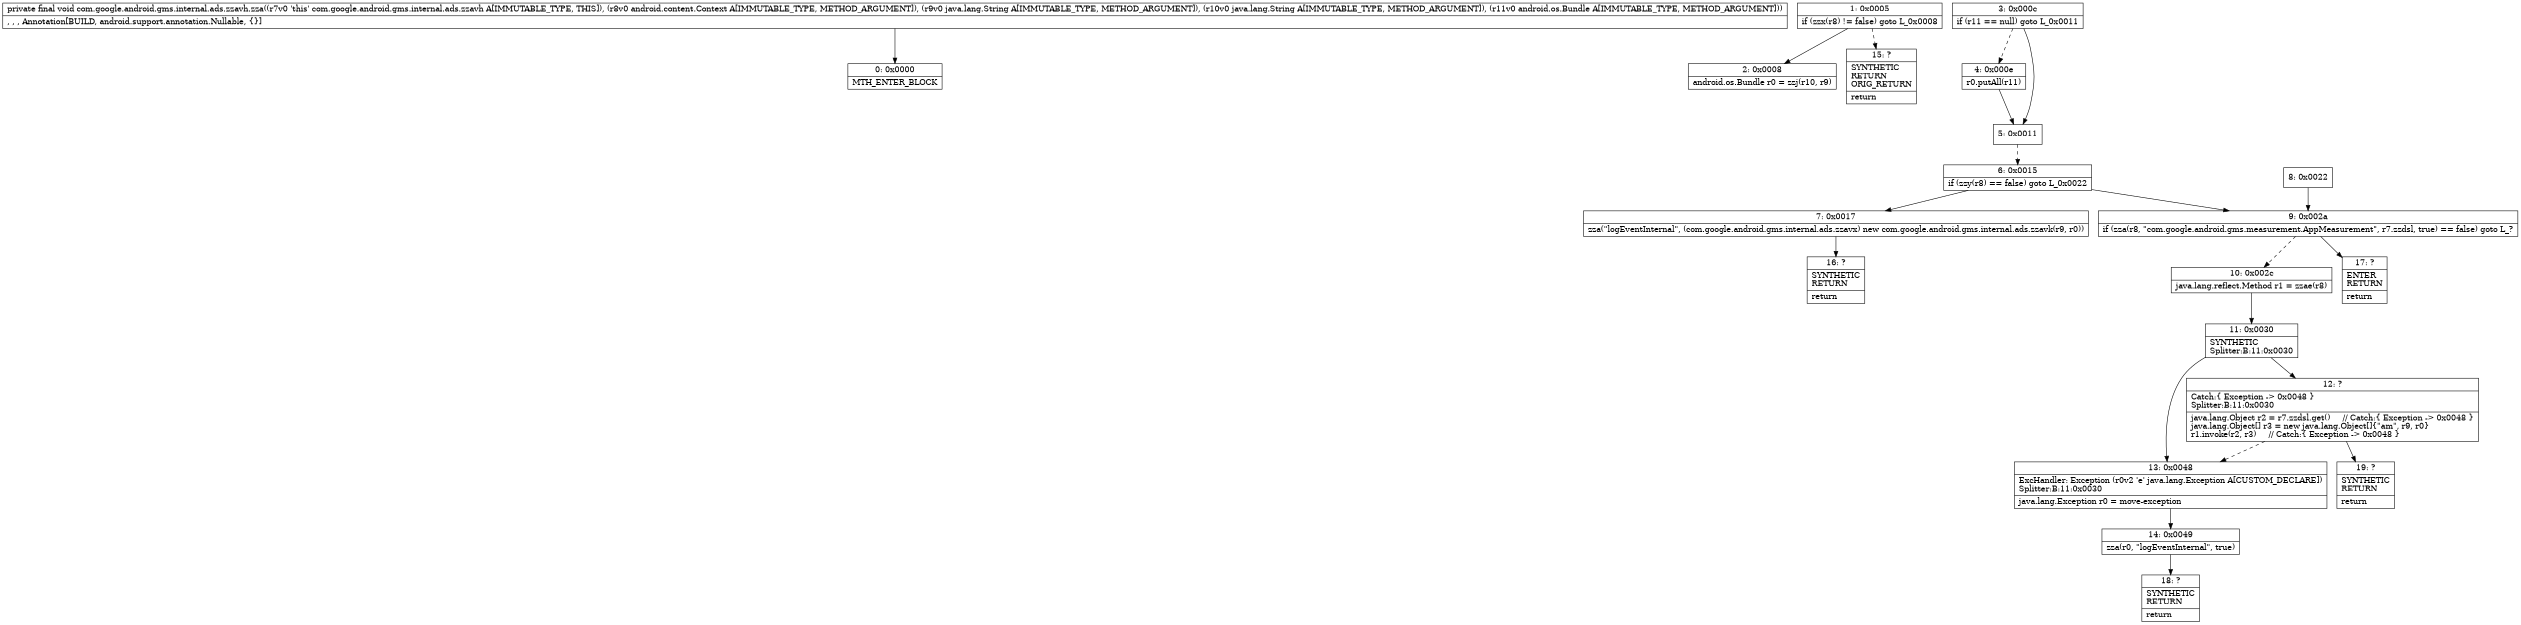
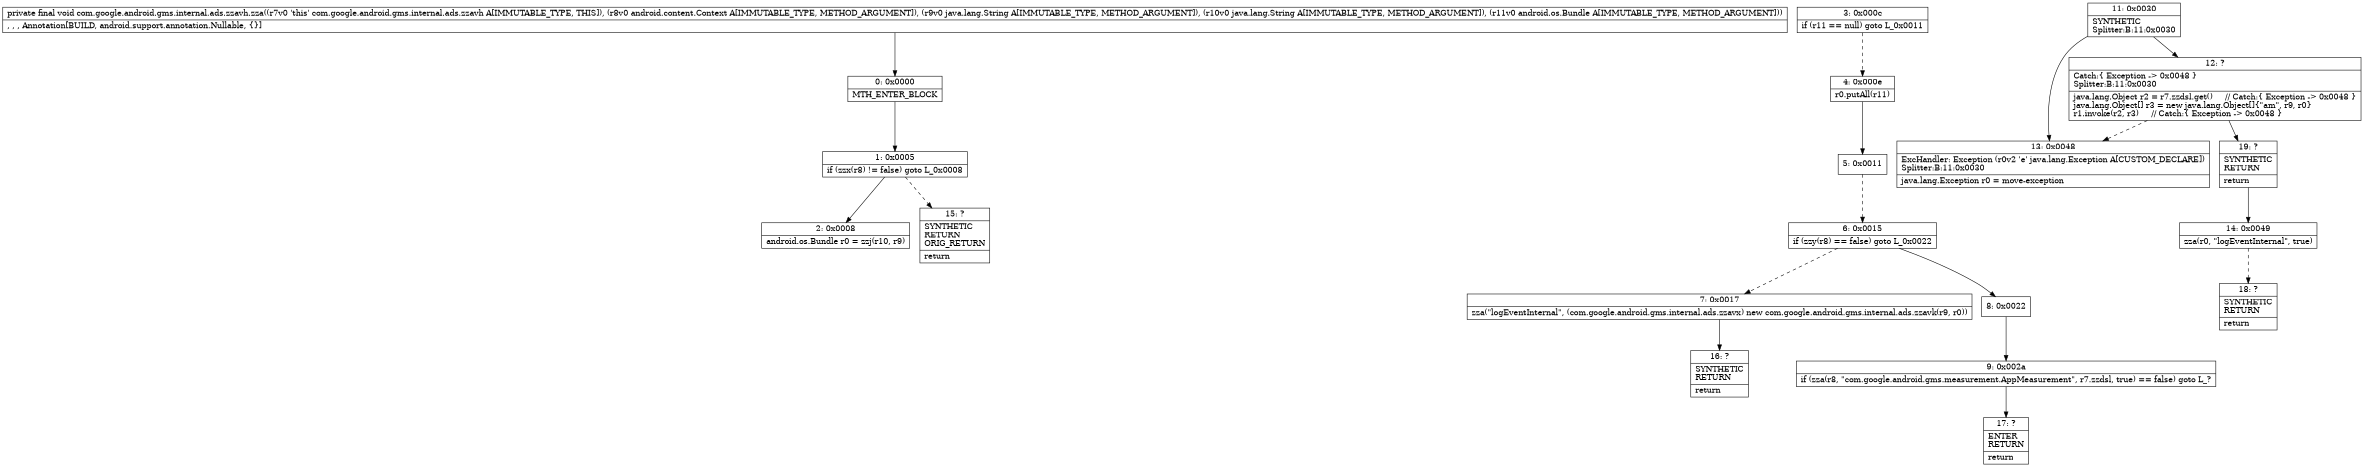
edge "3: 0x000c" -> "5: 0x0011": removed
edge "0: 0x0000" -> "1: 0x0005": added
edge "6: 0x0015" -> "7: 0x0017": style solid -> dashed
edge "6: 0x0015" -> "9: 0x002a": now "6: 0x0015" -> "8: 0x0022"
node "10: 0x002c": removed
edge "13: 0x0048" -> "14: 0x0049": now "19: ?" -> "14: 0x0049"
edge "14: 0x0049" -> "18: ?": style solid -> dashed
